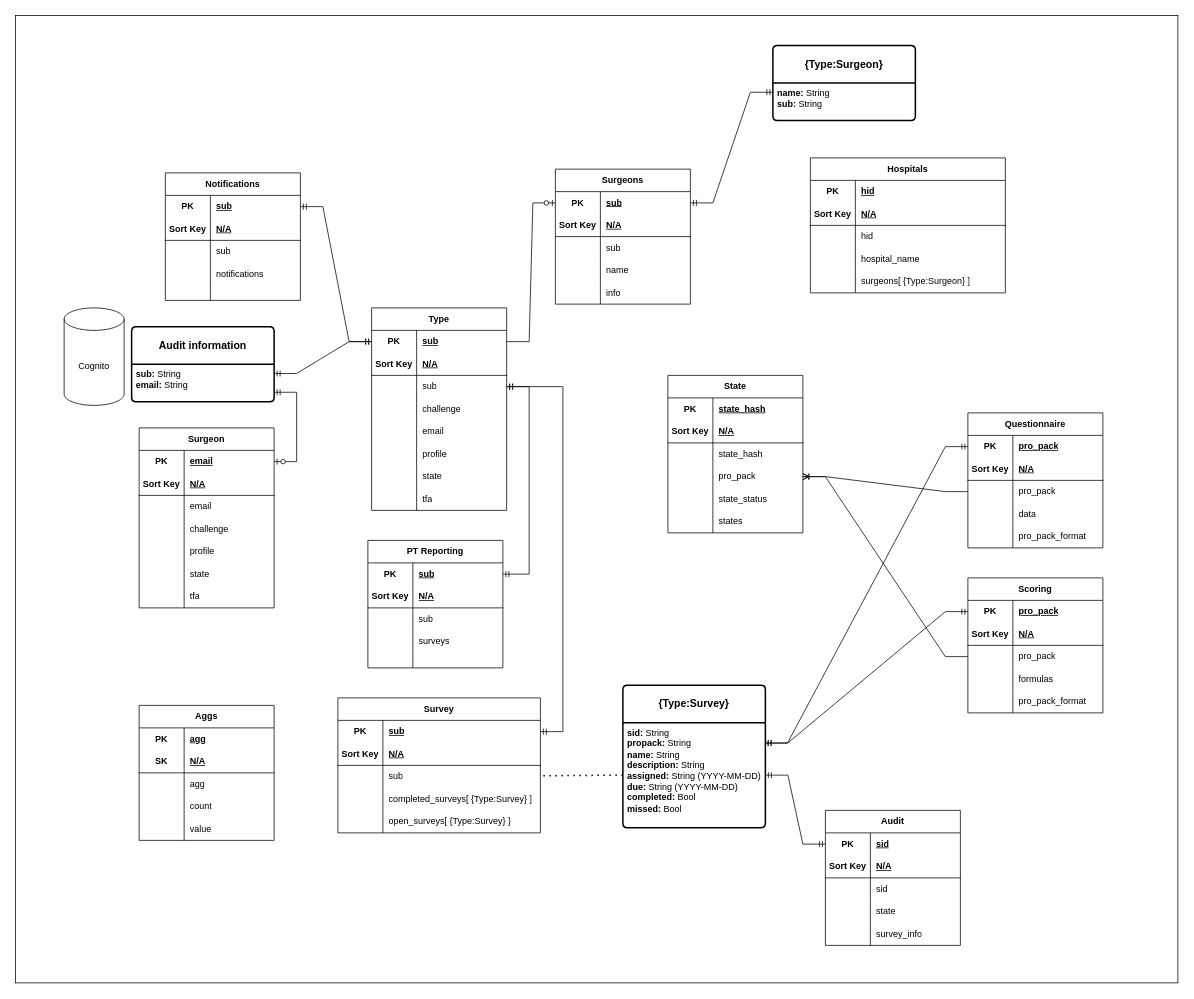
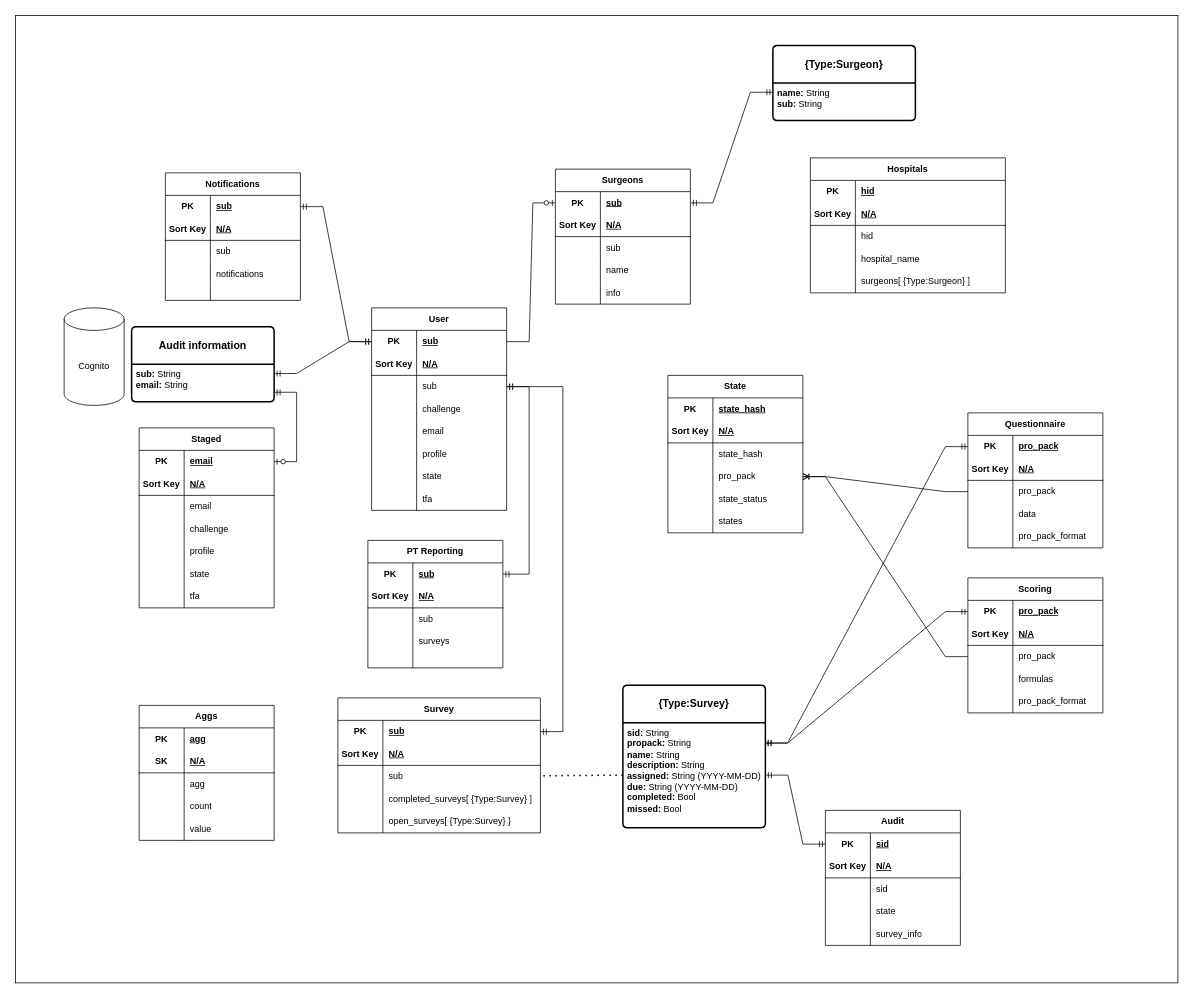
node "Type": label "Type" -> "User"
node "Surgeon": label "Surgeon" -> "Staged"
